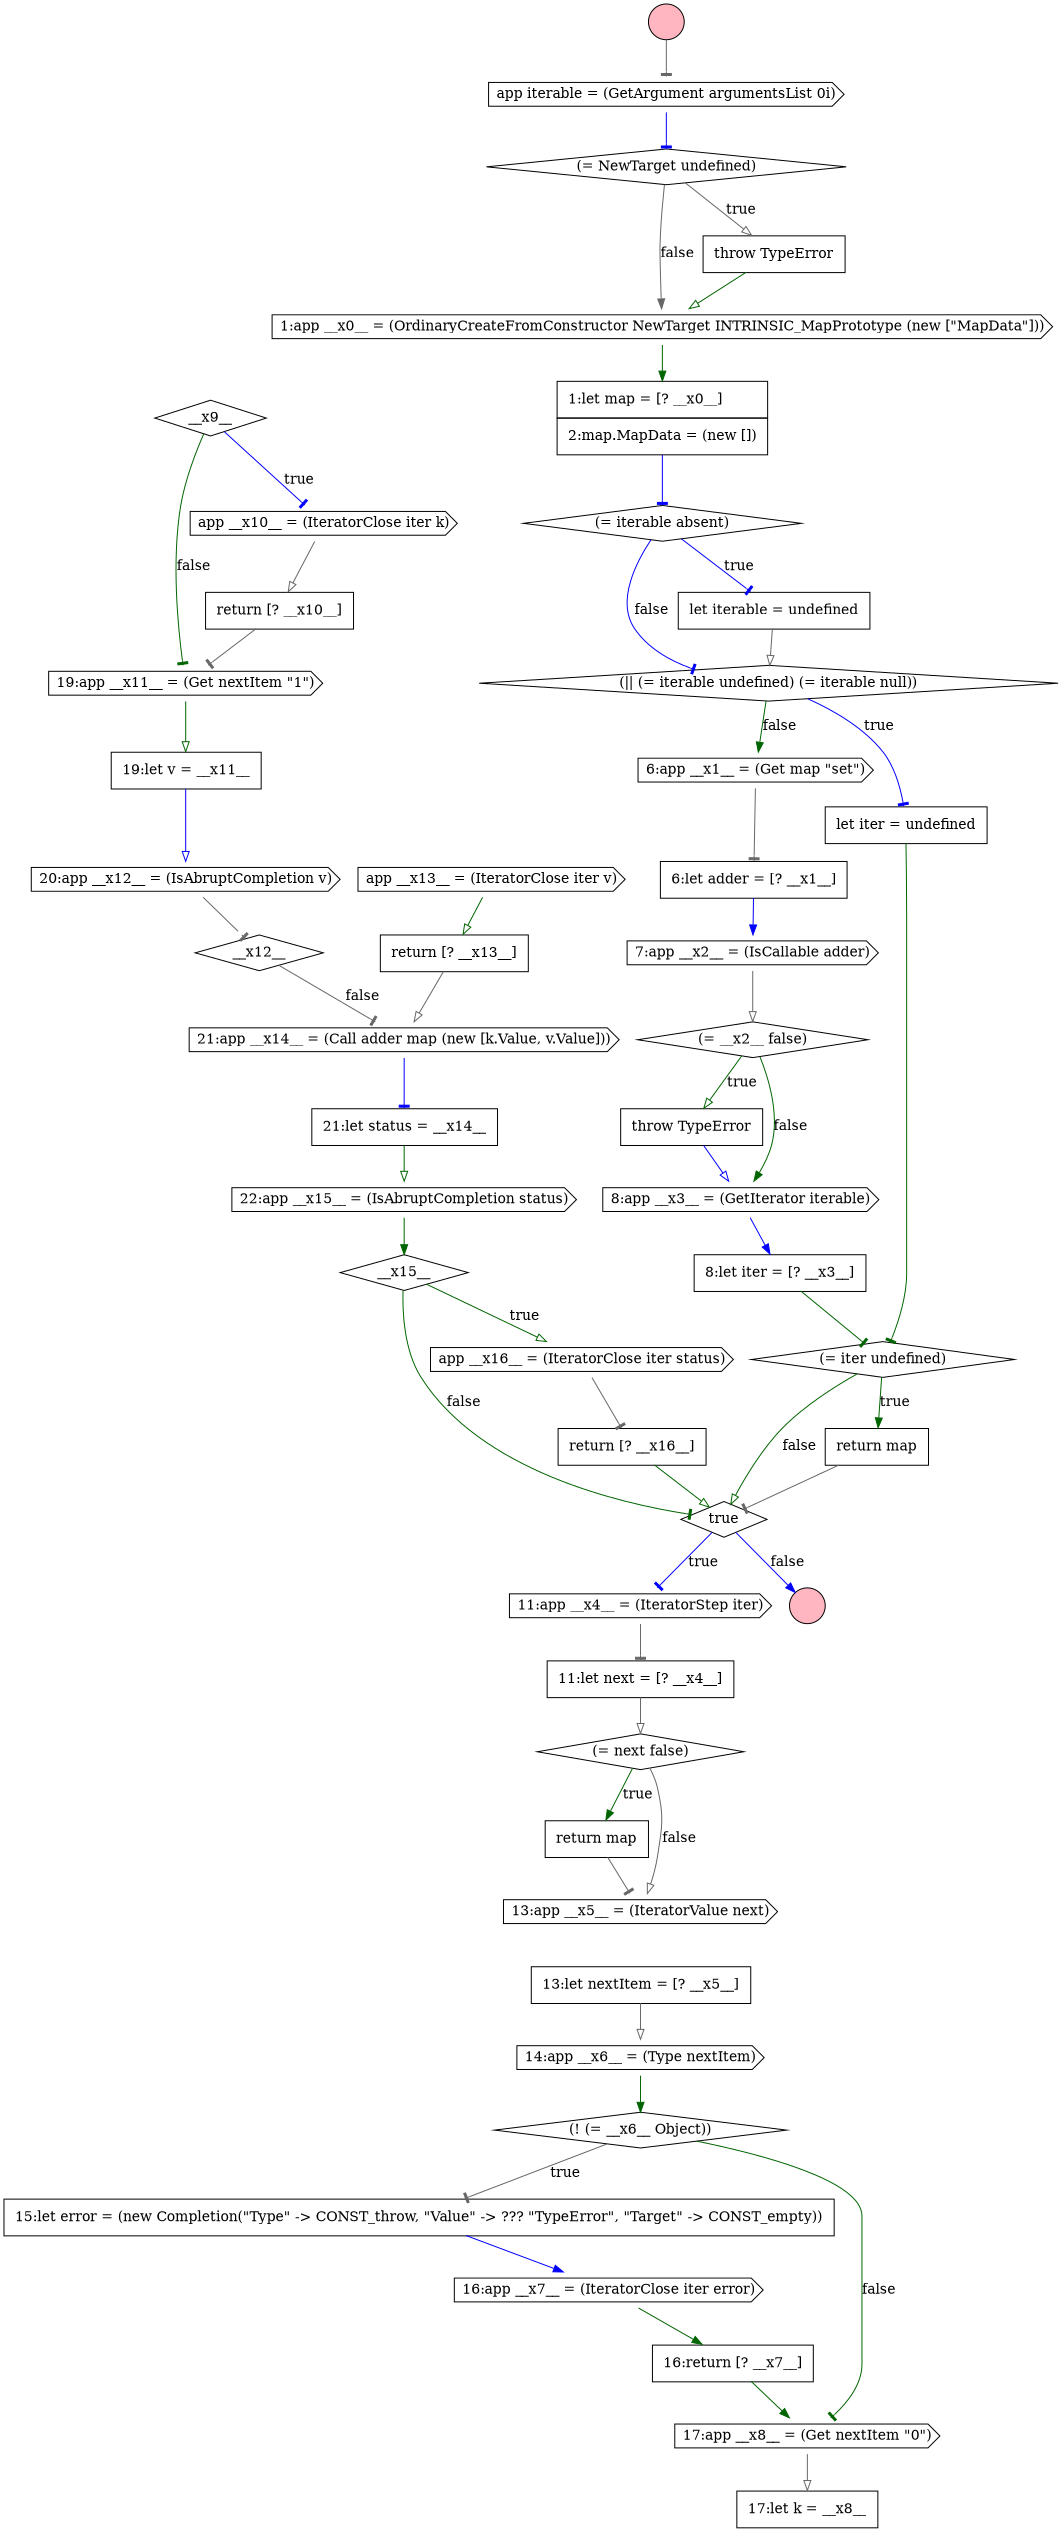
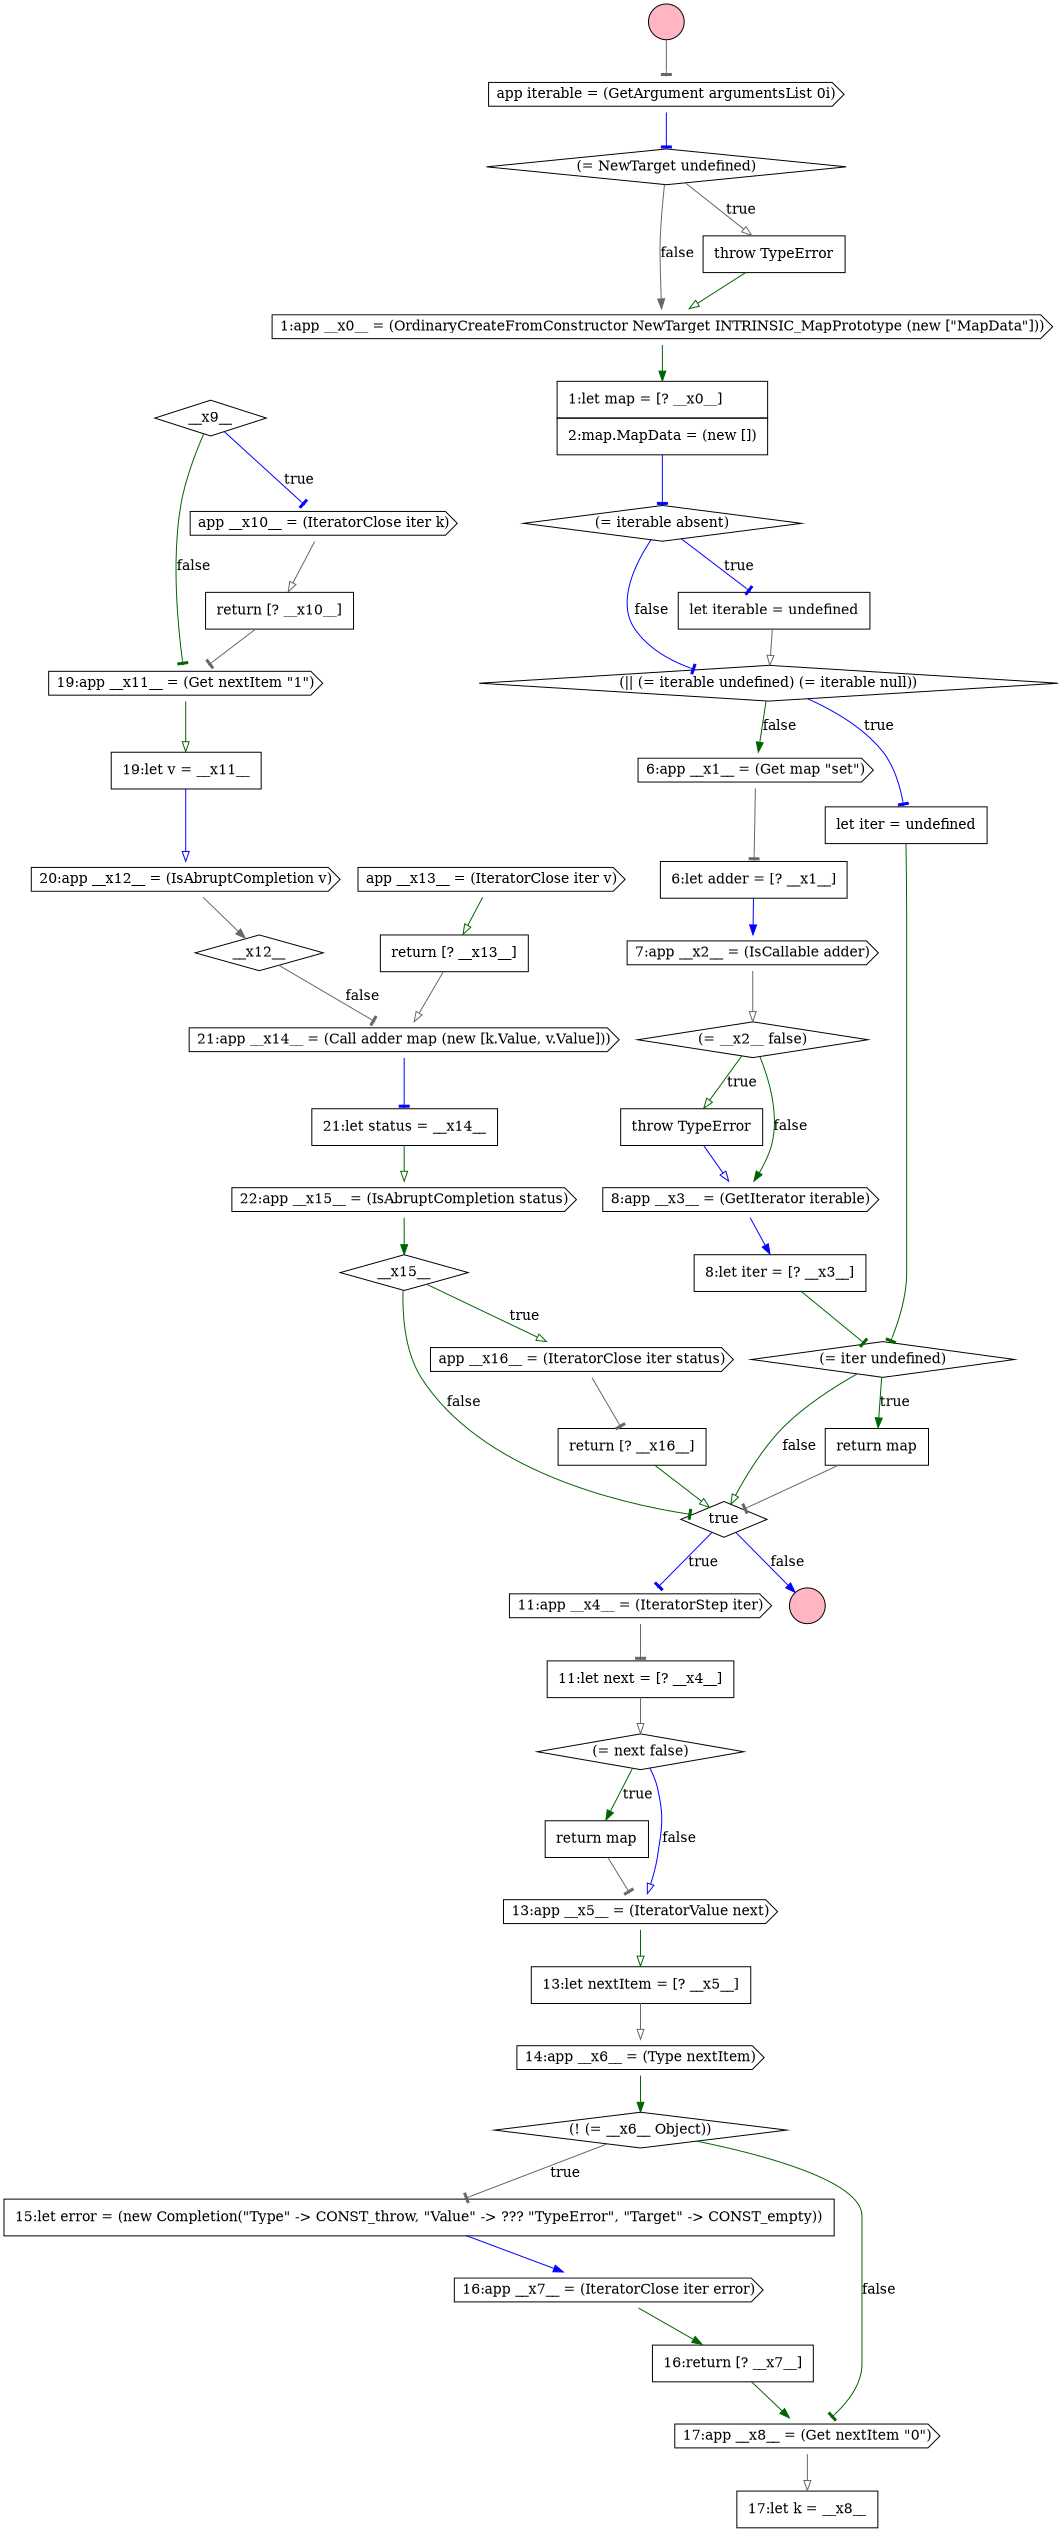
edge "20:app __x12__ = (IsAbruptCompletion v)" -> "__x12__": arrowhead tee -> normal
edge "(= next false)" -> "13:app __x5__ = (IteratorValue next)": color gray40 -> blue
edge "13:app __x5__ = (IteratorValue next)" -> "13:let nextItem = [? __x5__]": added
